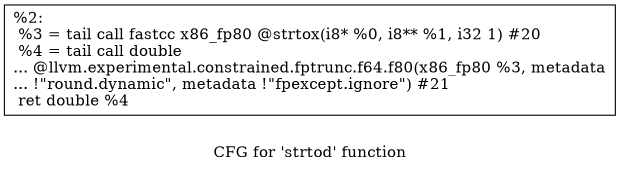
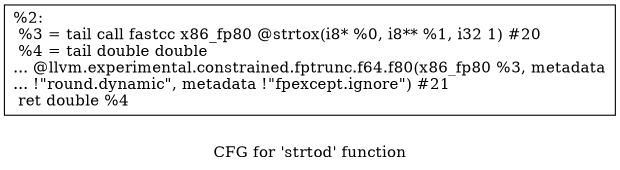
node "%2:": text "%4 = tail call double" -> "%4 = tail double double"
